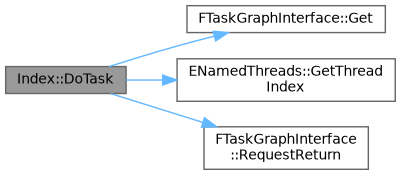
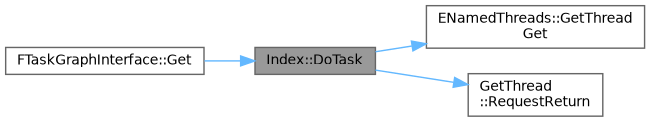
edge "Index::DoTask" -> "FTaskGraphInterface::Get": reversed
node "ENamedThreads::GetThread Index": label "ENamedThreads::GetThread Index" -> "ENamedThreads::GetThread Get"
node "FTaskGraphInterface ::RequestReturn": label "FTaskGraphInterface ::RequestReturn" -> "GetThread ::RequestReturn"
